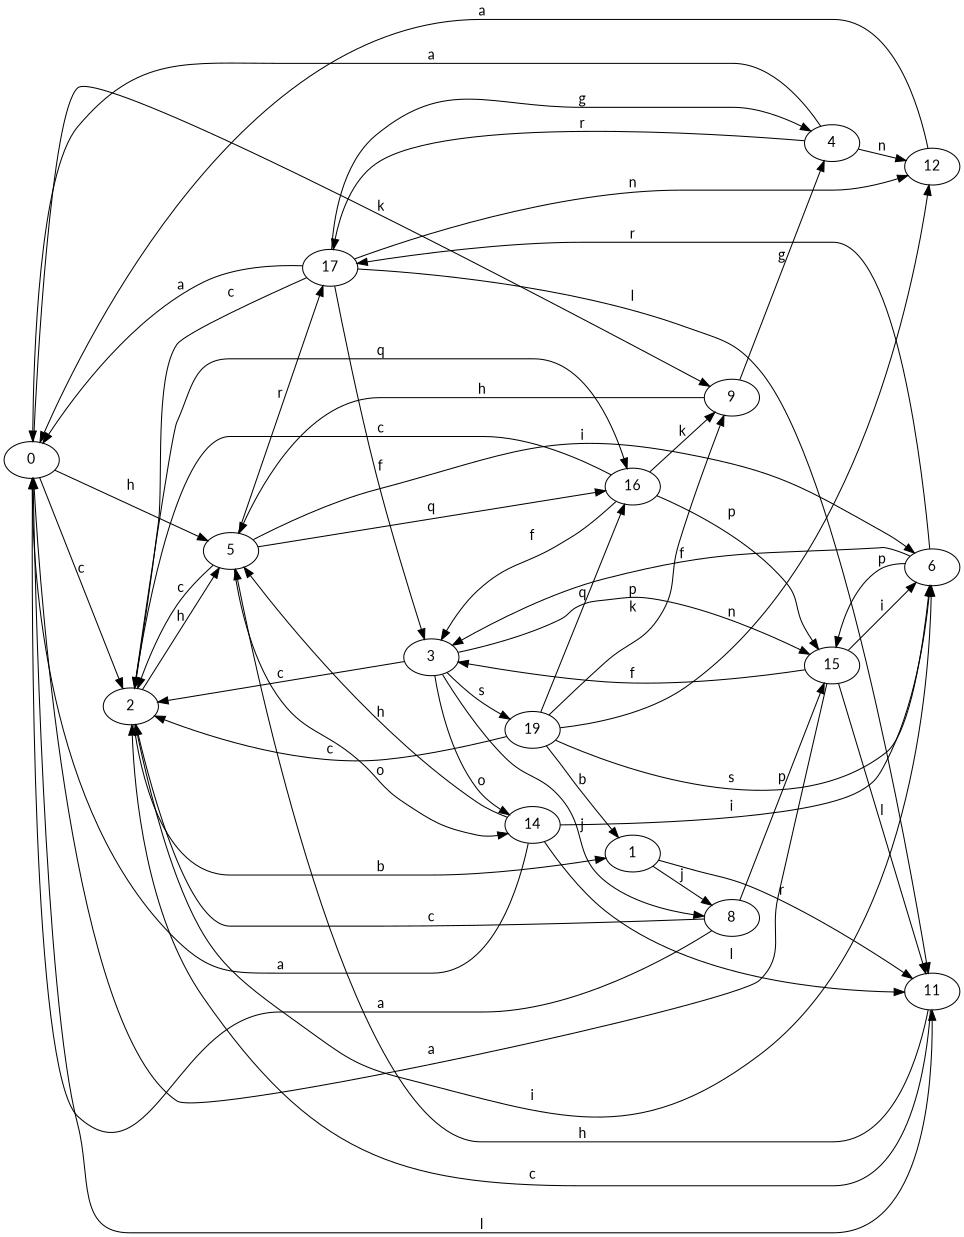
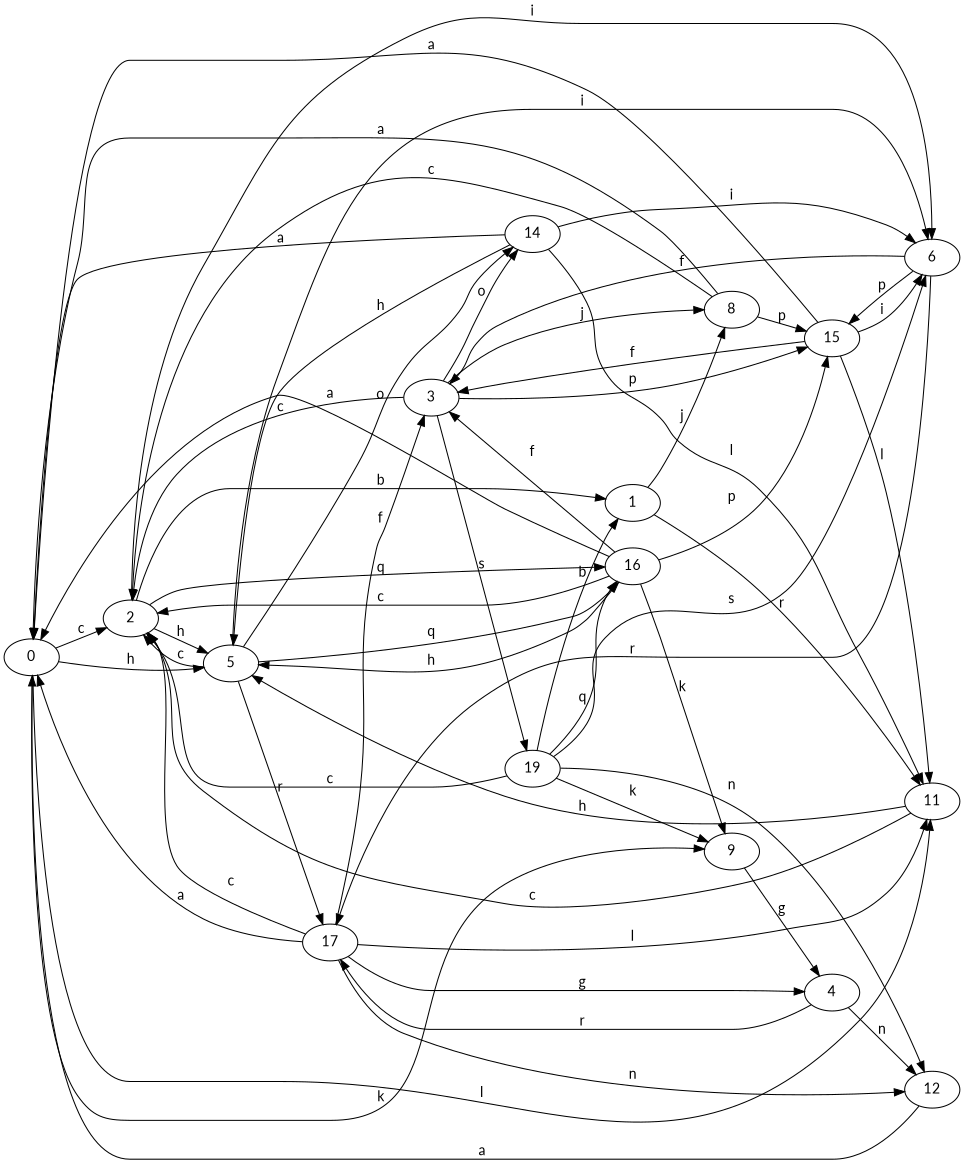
edge "4" -> "0": now "16" -> "0"
edge "9" -> "5": now "16" -> "5"
